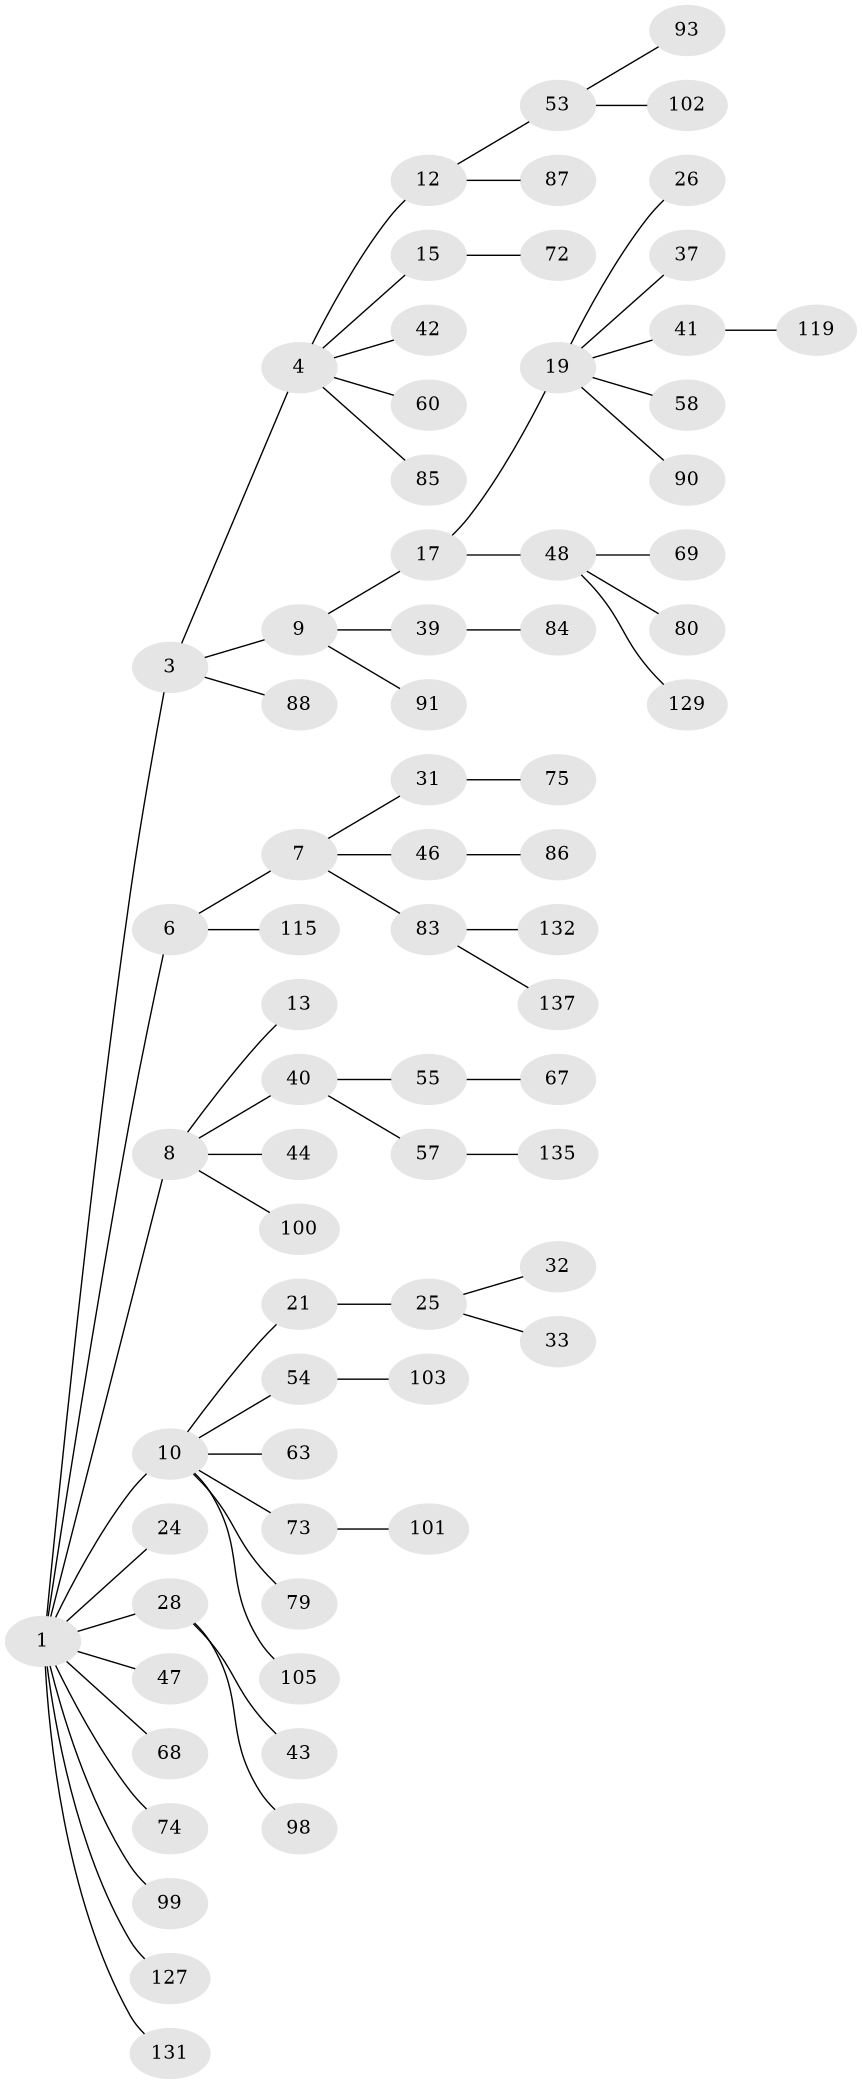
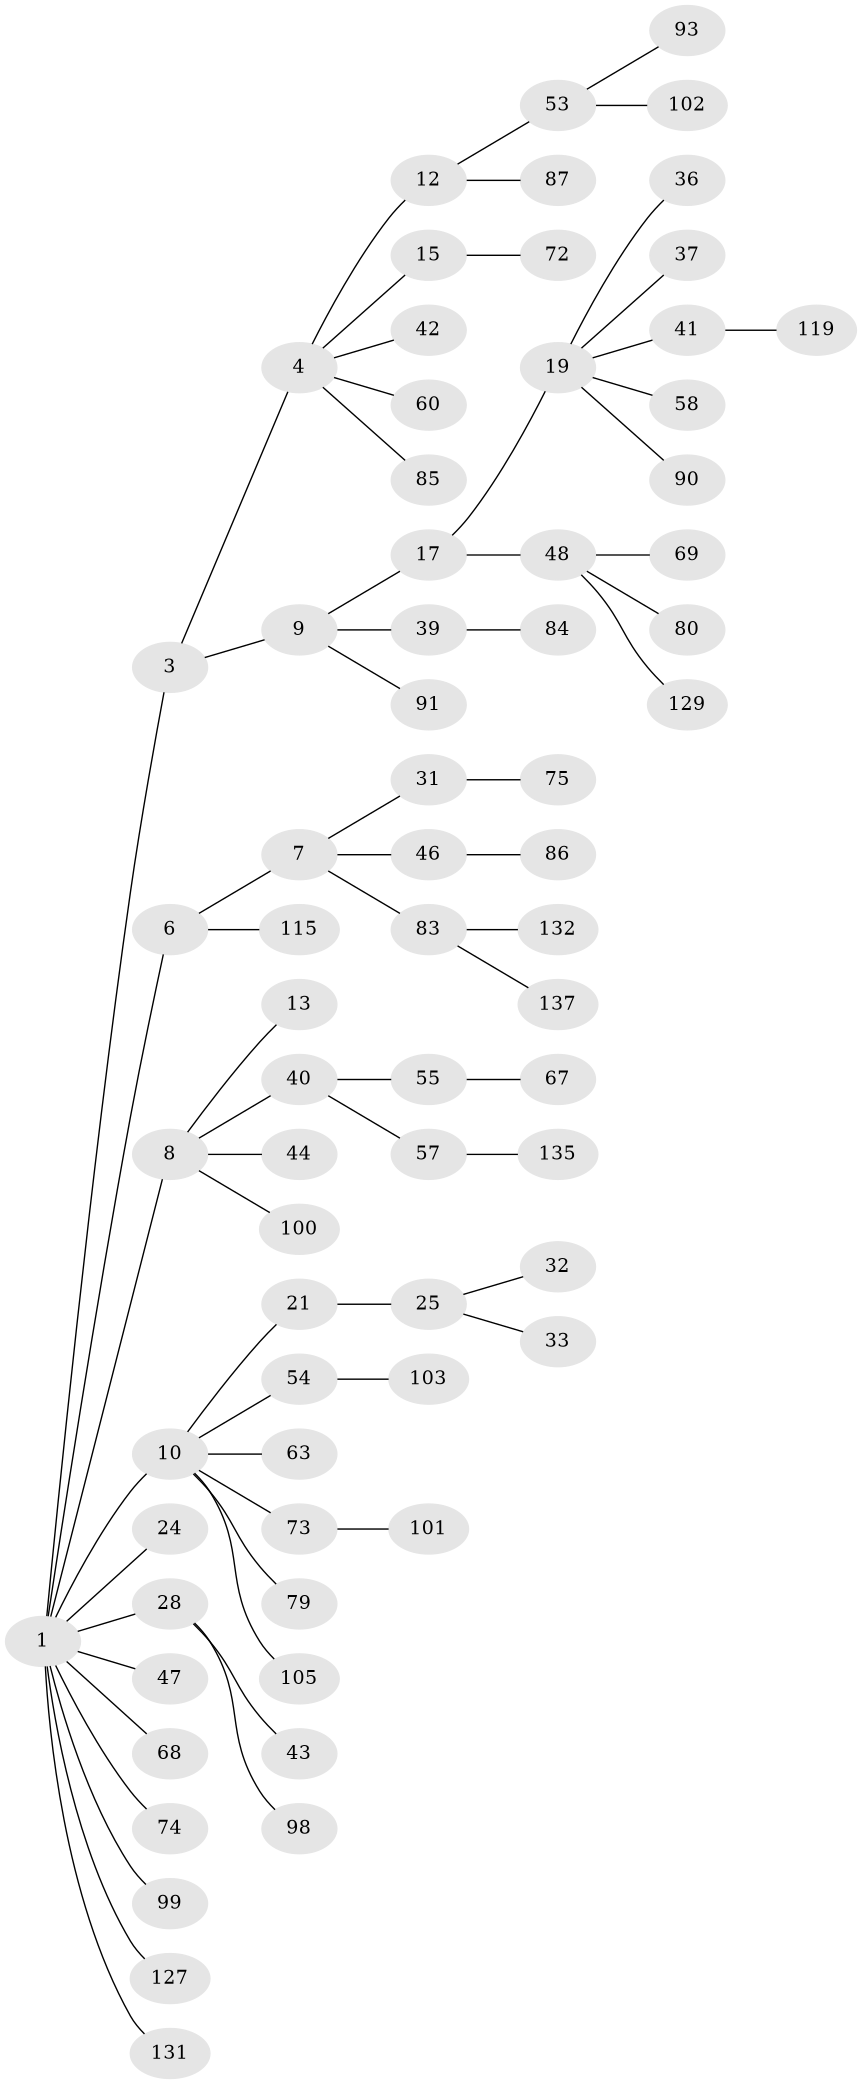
node "26": label "26" -> "36"
node "88": removed
